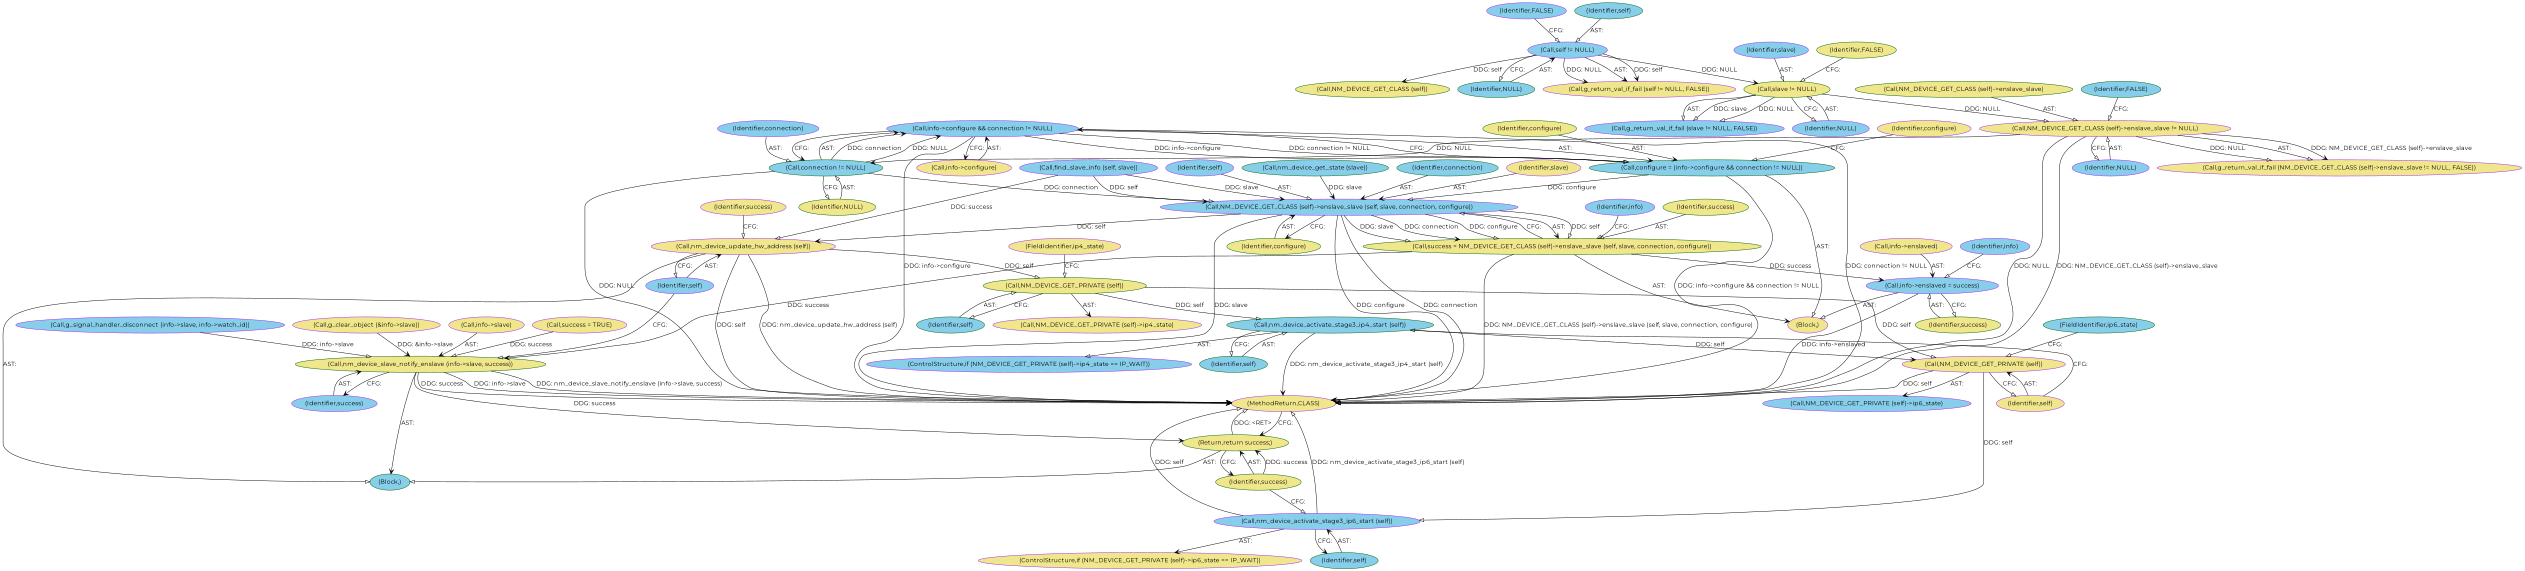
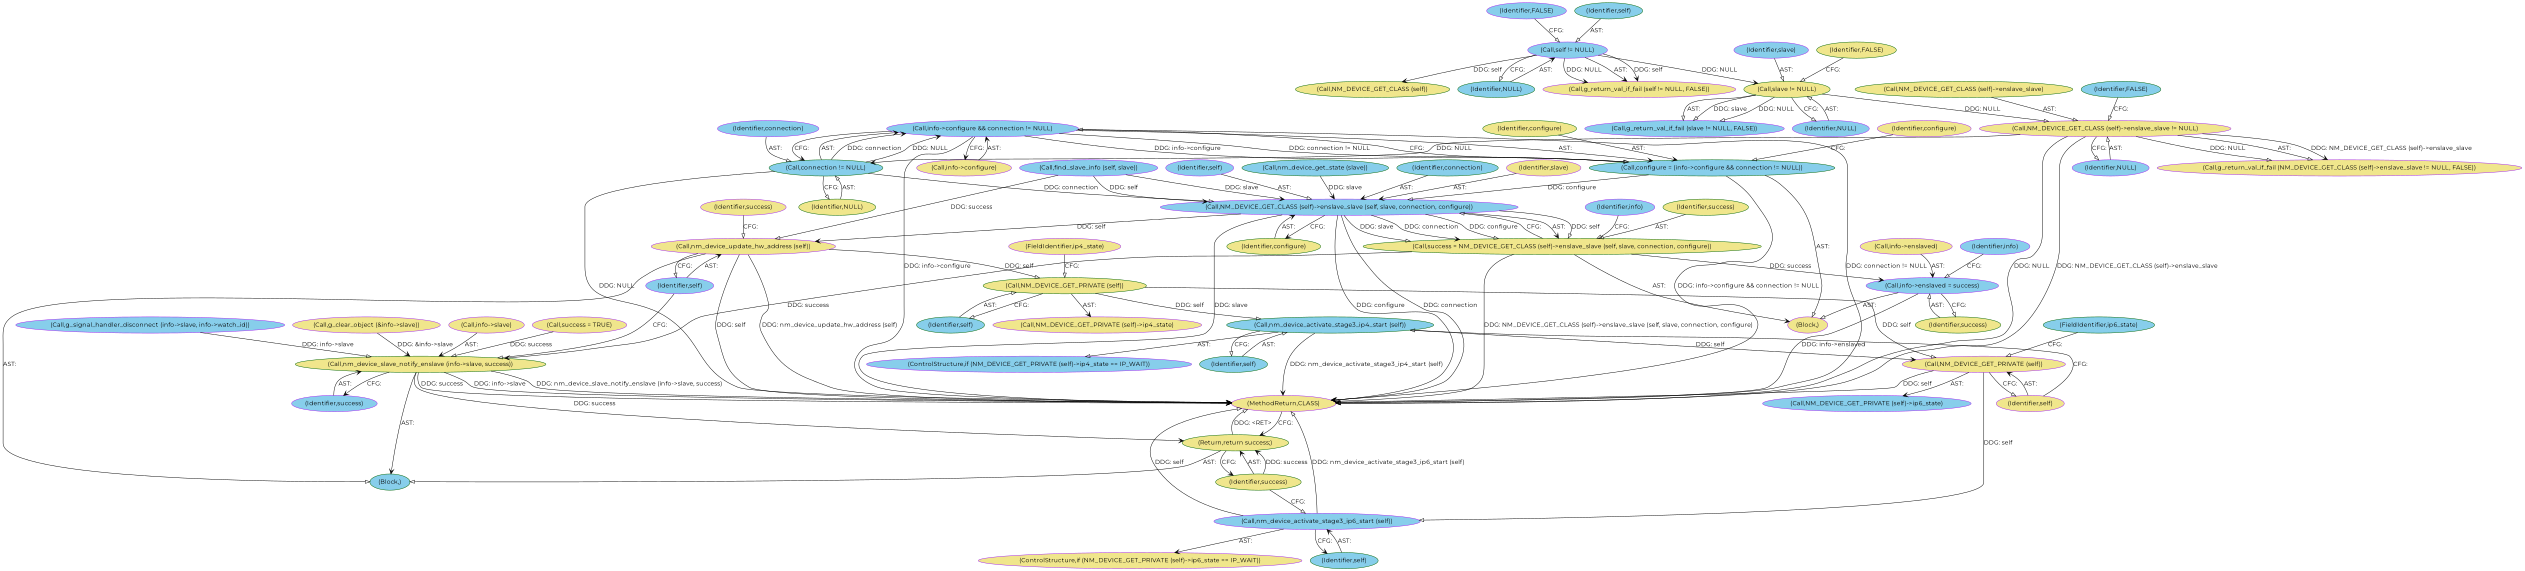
edge "(Call,configure = (info->configure && connection != NULL))" -> "(Call,info->configure && connection != NULL)": arrowhead vee -> onormal
edge "(Call,configure = (info->configure && connection != NULL))" -> "(MethodReturn,CLASS)": arrowhead onormal -> vee
